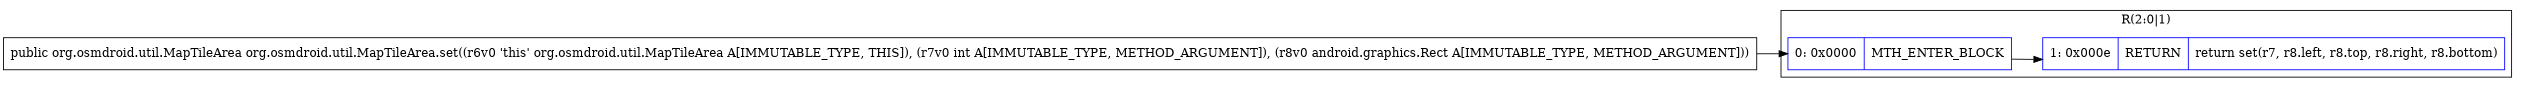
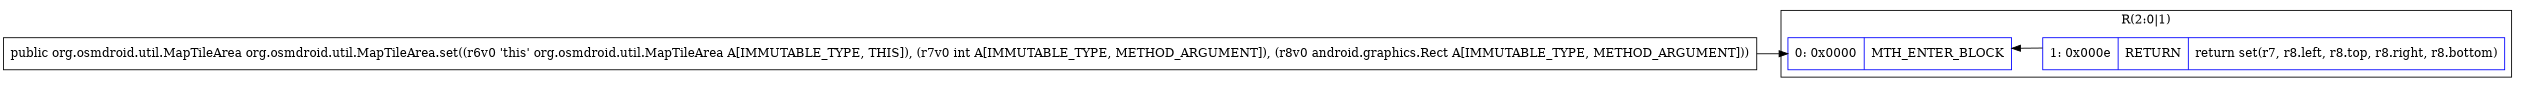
edge "0: 0x0000" -> "1: 0x000e": reversed
